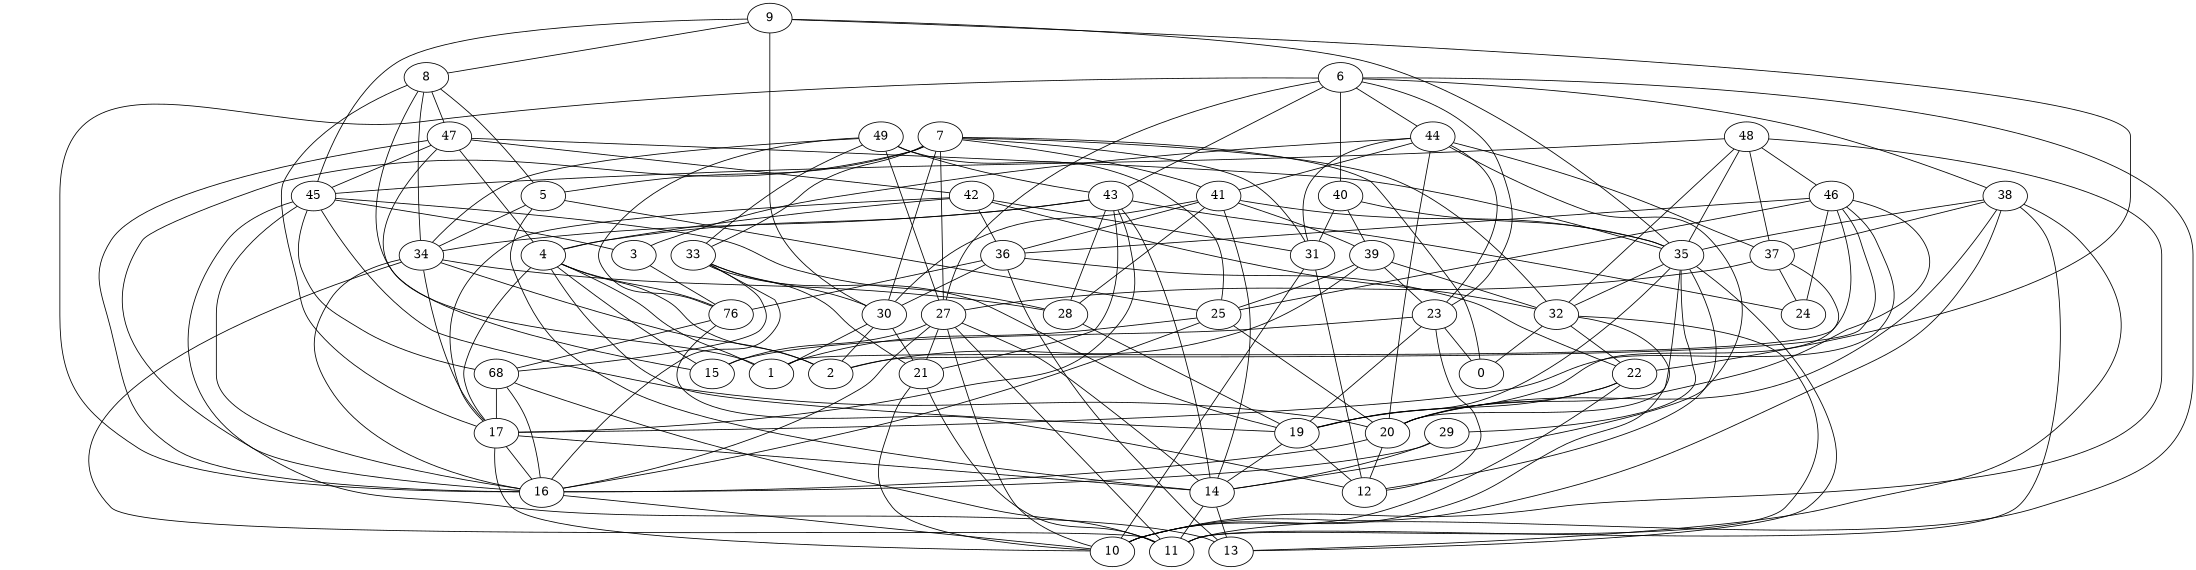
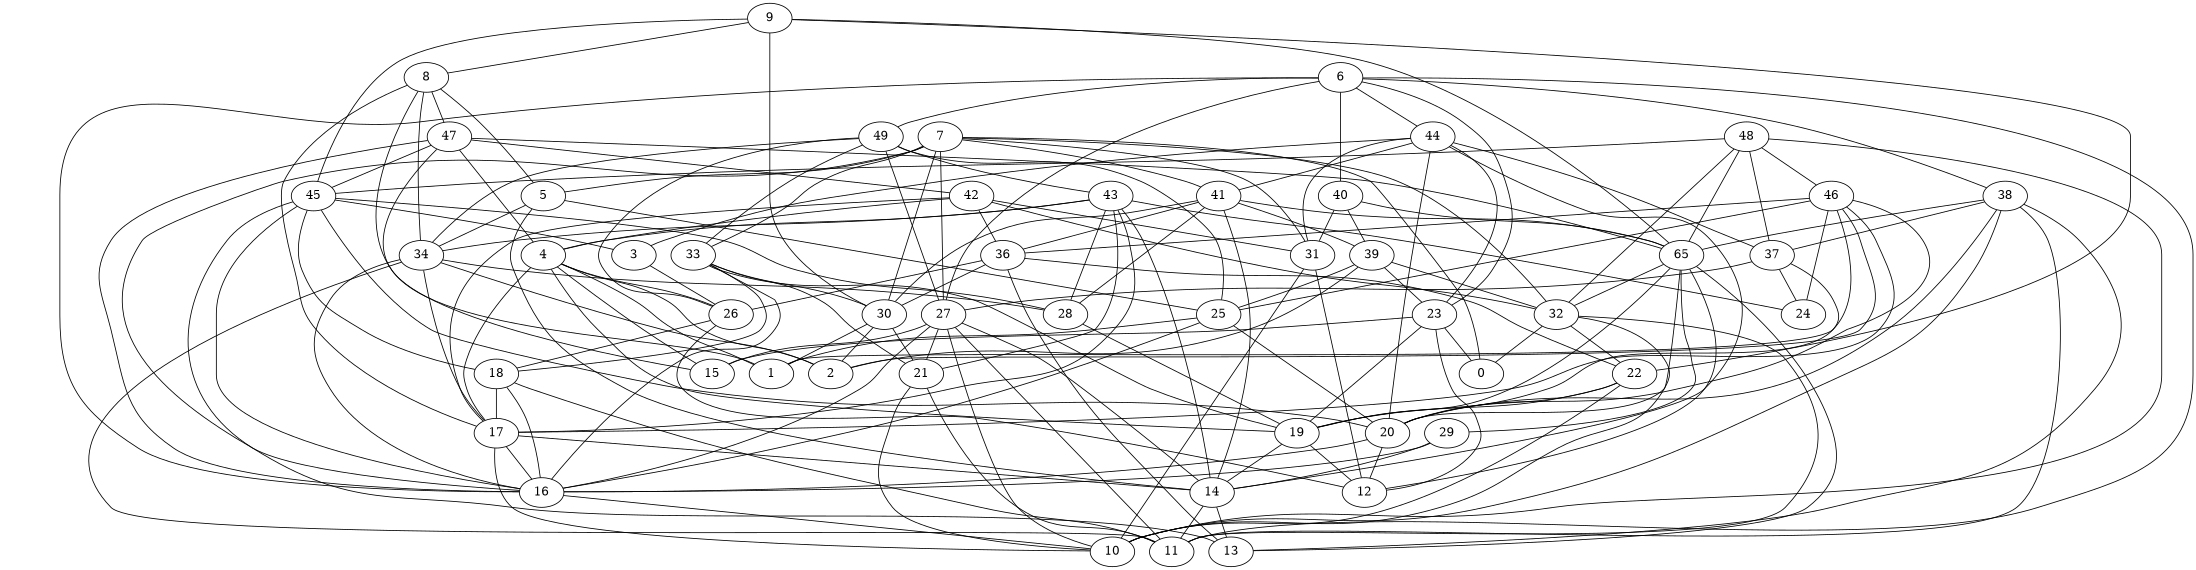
edge "6" -- "43": now "6" -- "49"
node "35": label "35" -> "65"
node "76": label "76" -> "26"
node "68": label "68" -> "18"
